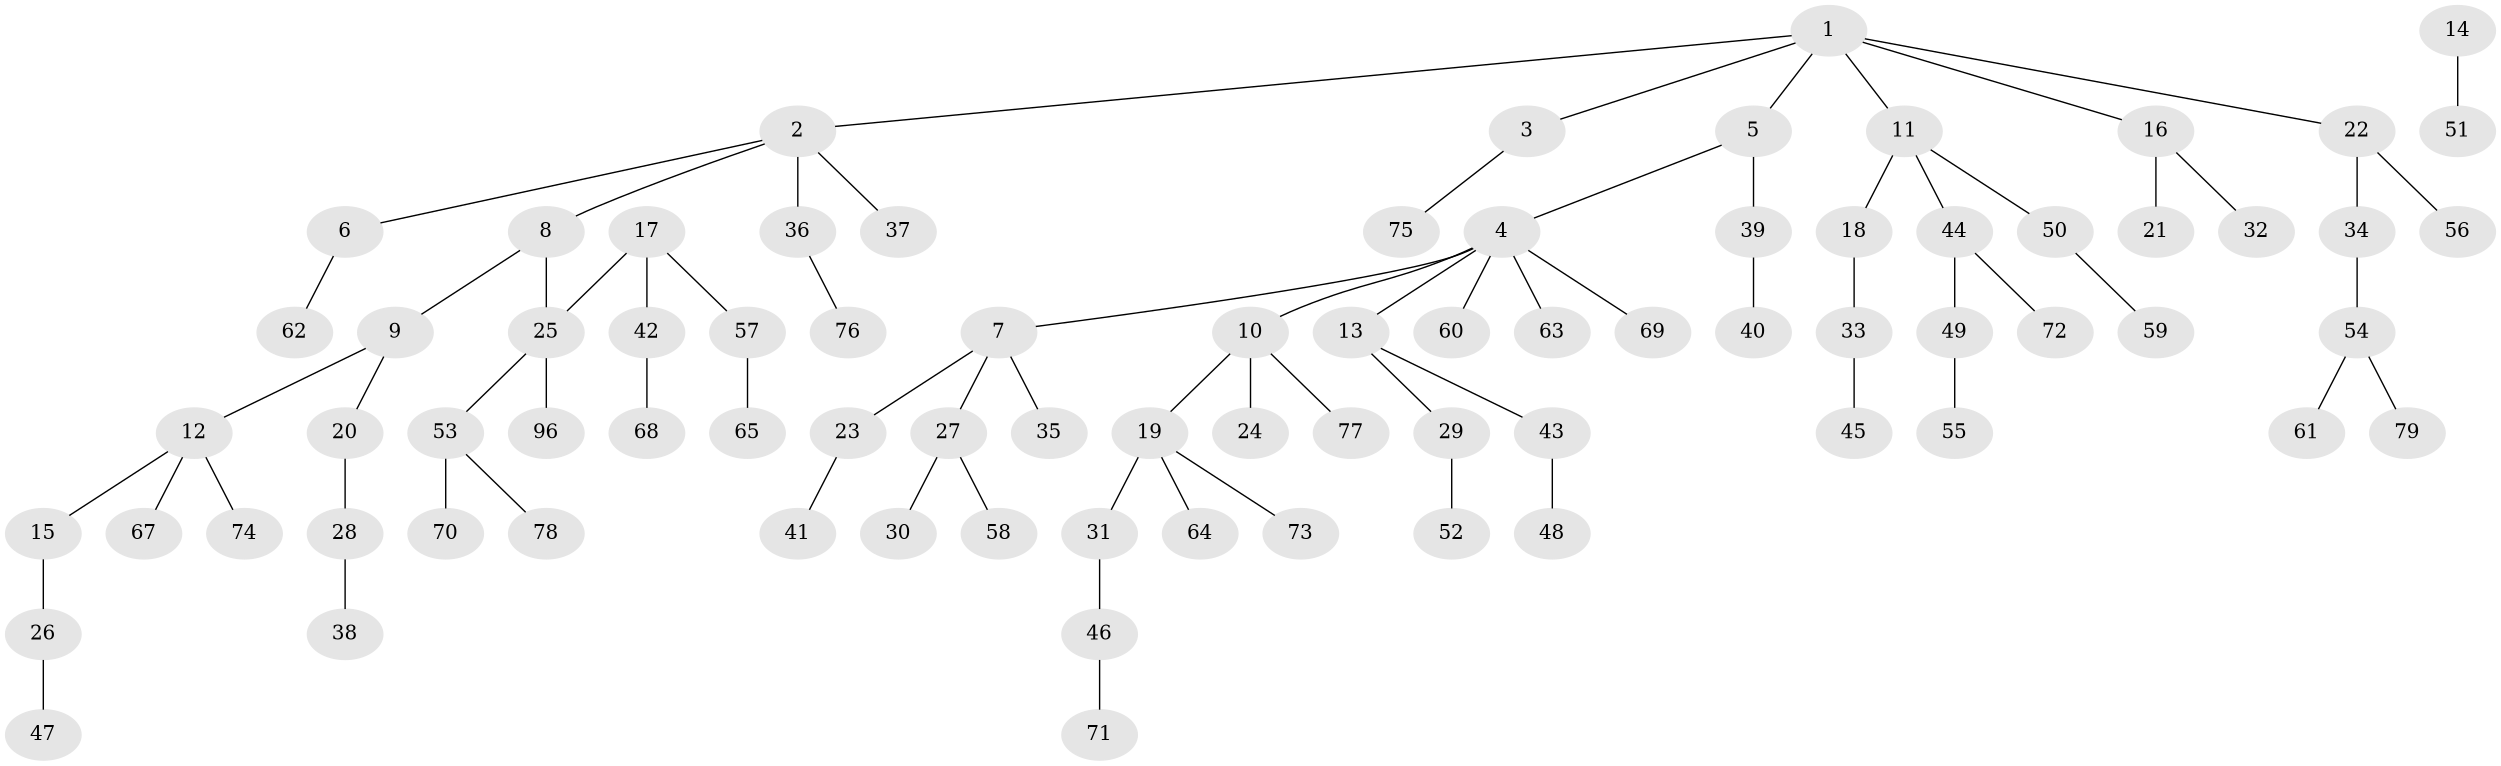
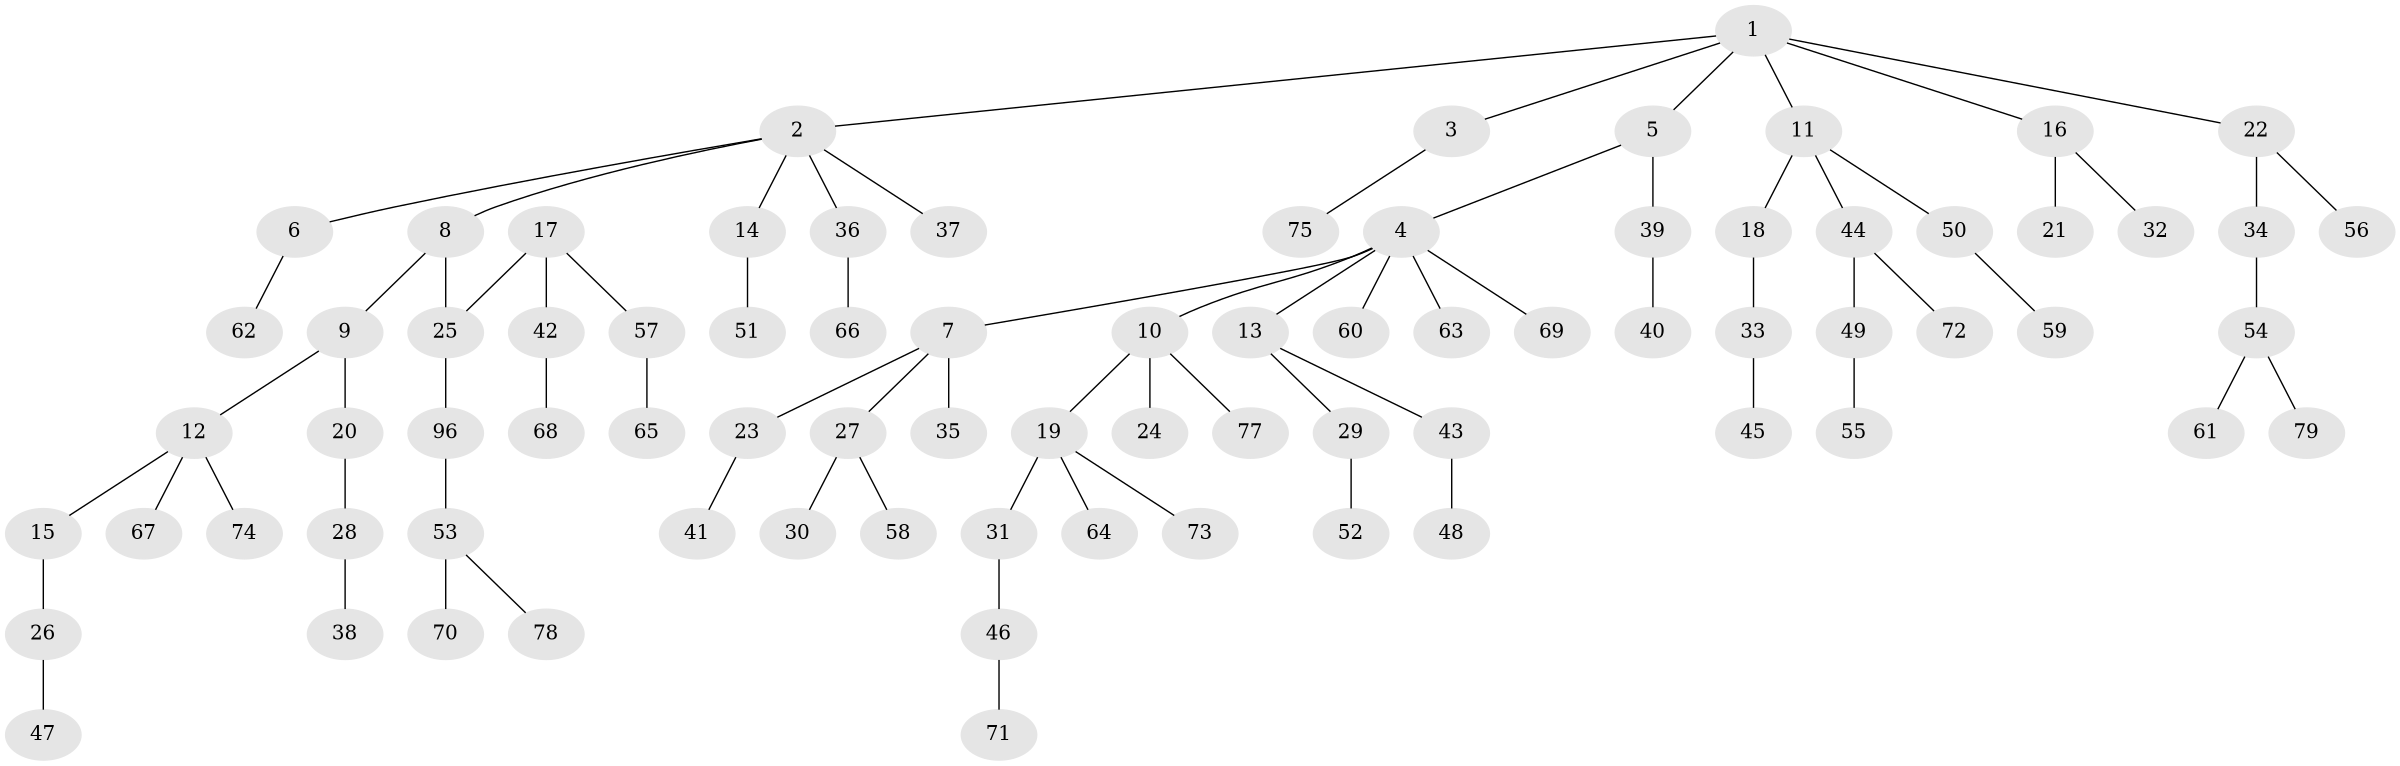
edge "2" -- "14": added
node "76": label "76" -> "66"
edge "25" -- "53": now "96" -- "53"
